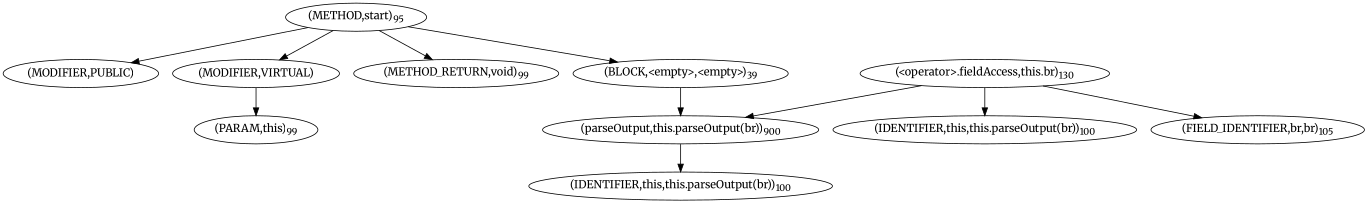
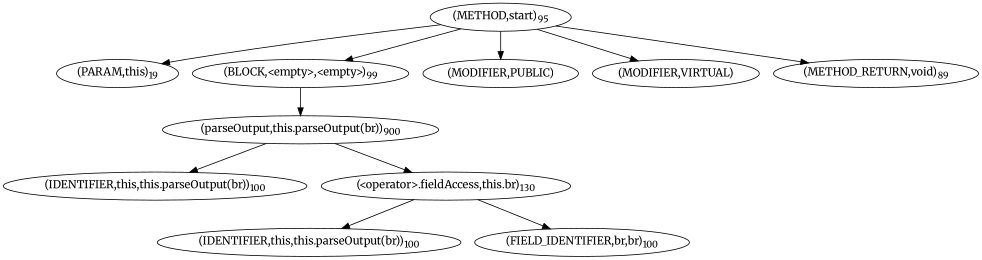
node "(METHOD_RETURN,void)": text "99" -> "89"
node "(BLOCK,<empty>,<empty>)": text "39" -> "99"
edge "(MODIFIER,VIRTUAL)" -> "(PARAM,this)": now "(METHOD,start)" -> "(PARAM,this)"
edge "(<operator>.fieldAccess,this.br)" -> "(parseOutput,this.parseOutput(br))": reversed
node "(PARAM,this)": text "99" -> "19"
node "(FIELD_IDENTIFIER,br,br)": text "105" -> "100"
